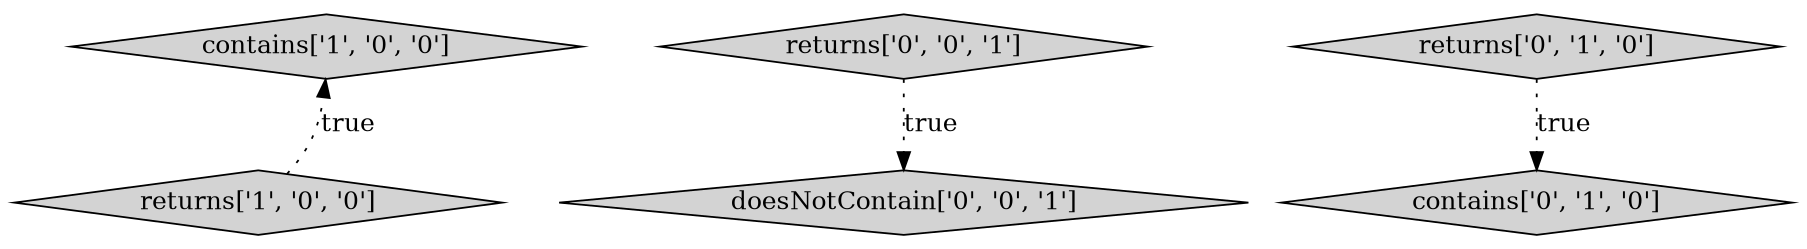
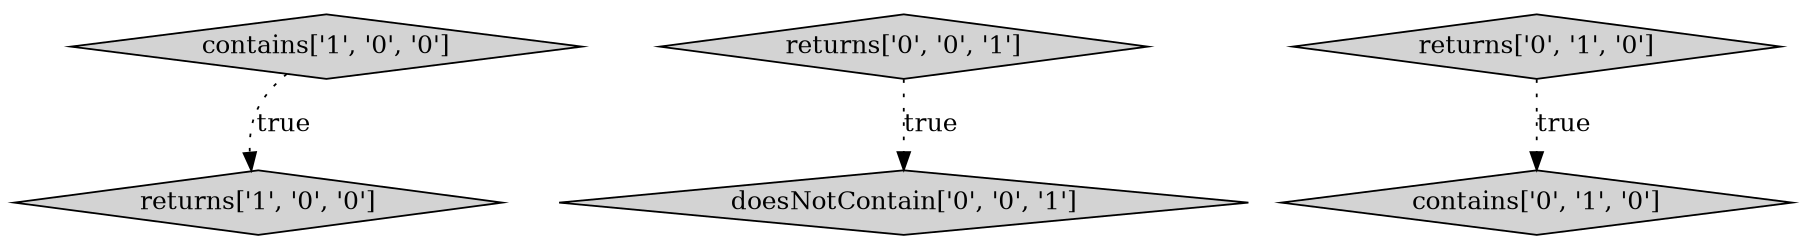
edge "returns['1', '0', '0']" -> "contains['1', '0', '0']": reversed
